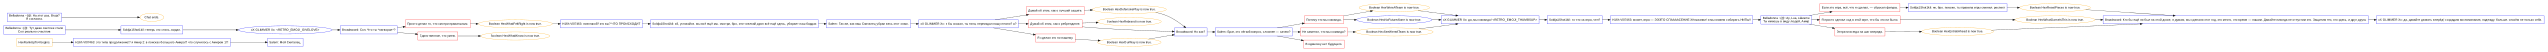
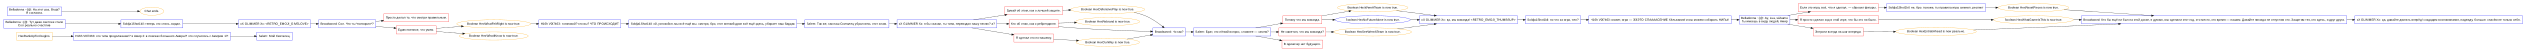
edge "Просто делал то, что смотри правильным." -> "Boolean HexWhatFeltRight is now true.": now "Единственное, что умею." -> "Boolean HexWhatFeltRight is now true."
node "Думай об этом, как о ребрендинге.": label "Думай об этом, как о ребрендинге." -> "Кто об этом, как о ребрендинге."
node "xX GLIMMER Xx: <RETRO_EMOJI_GIVELOVE>": shape ellipse -> box
node "Boolean HexEntratiAhead is now true.": label "Boolean HexEntratiAhead is now true." -> "Boolean HexEntratiAhead is now реально."
